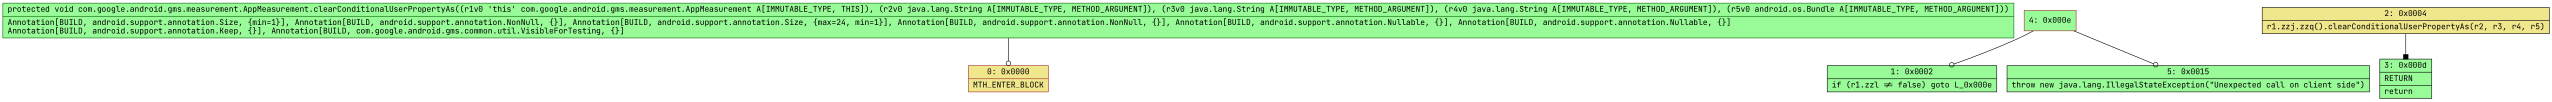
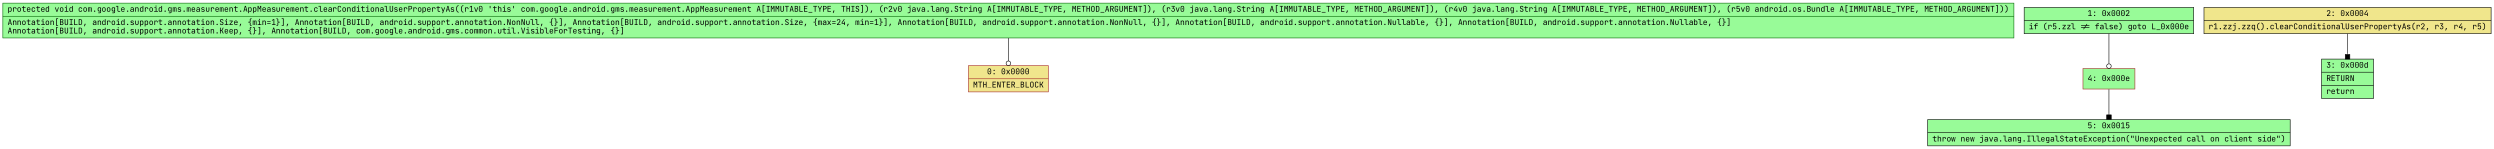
edge "4: 0x000e" -> "5: 0x0015": arrowhead odot -> box
edge "4: 0x000e" -> "1: 0x0002": reversed
node "1: 0x0002": text "if (r1.zzl != false) goto L_0x000e" -> "if (r5.zzl != false) goto L_0x000e"
